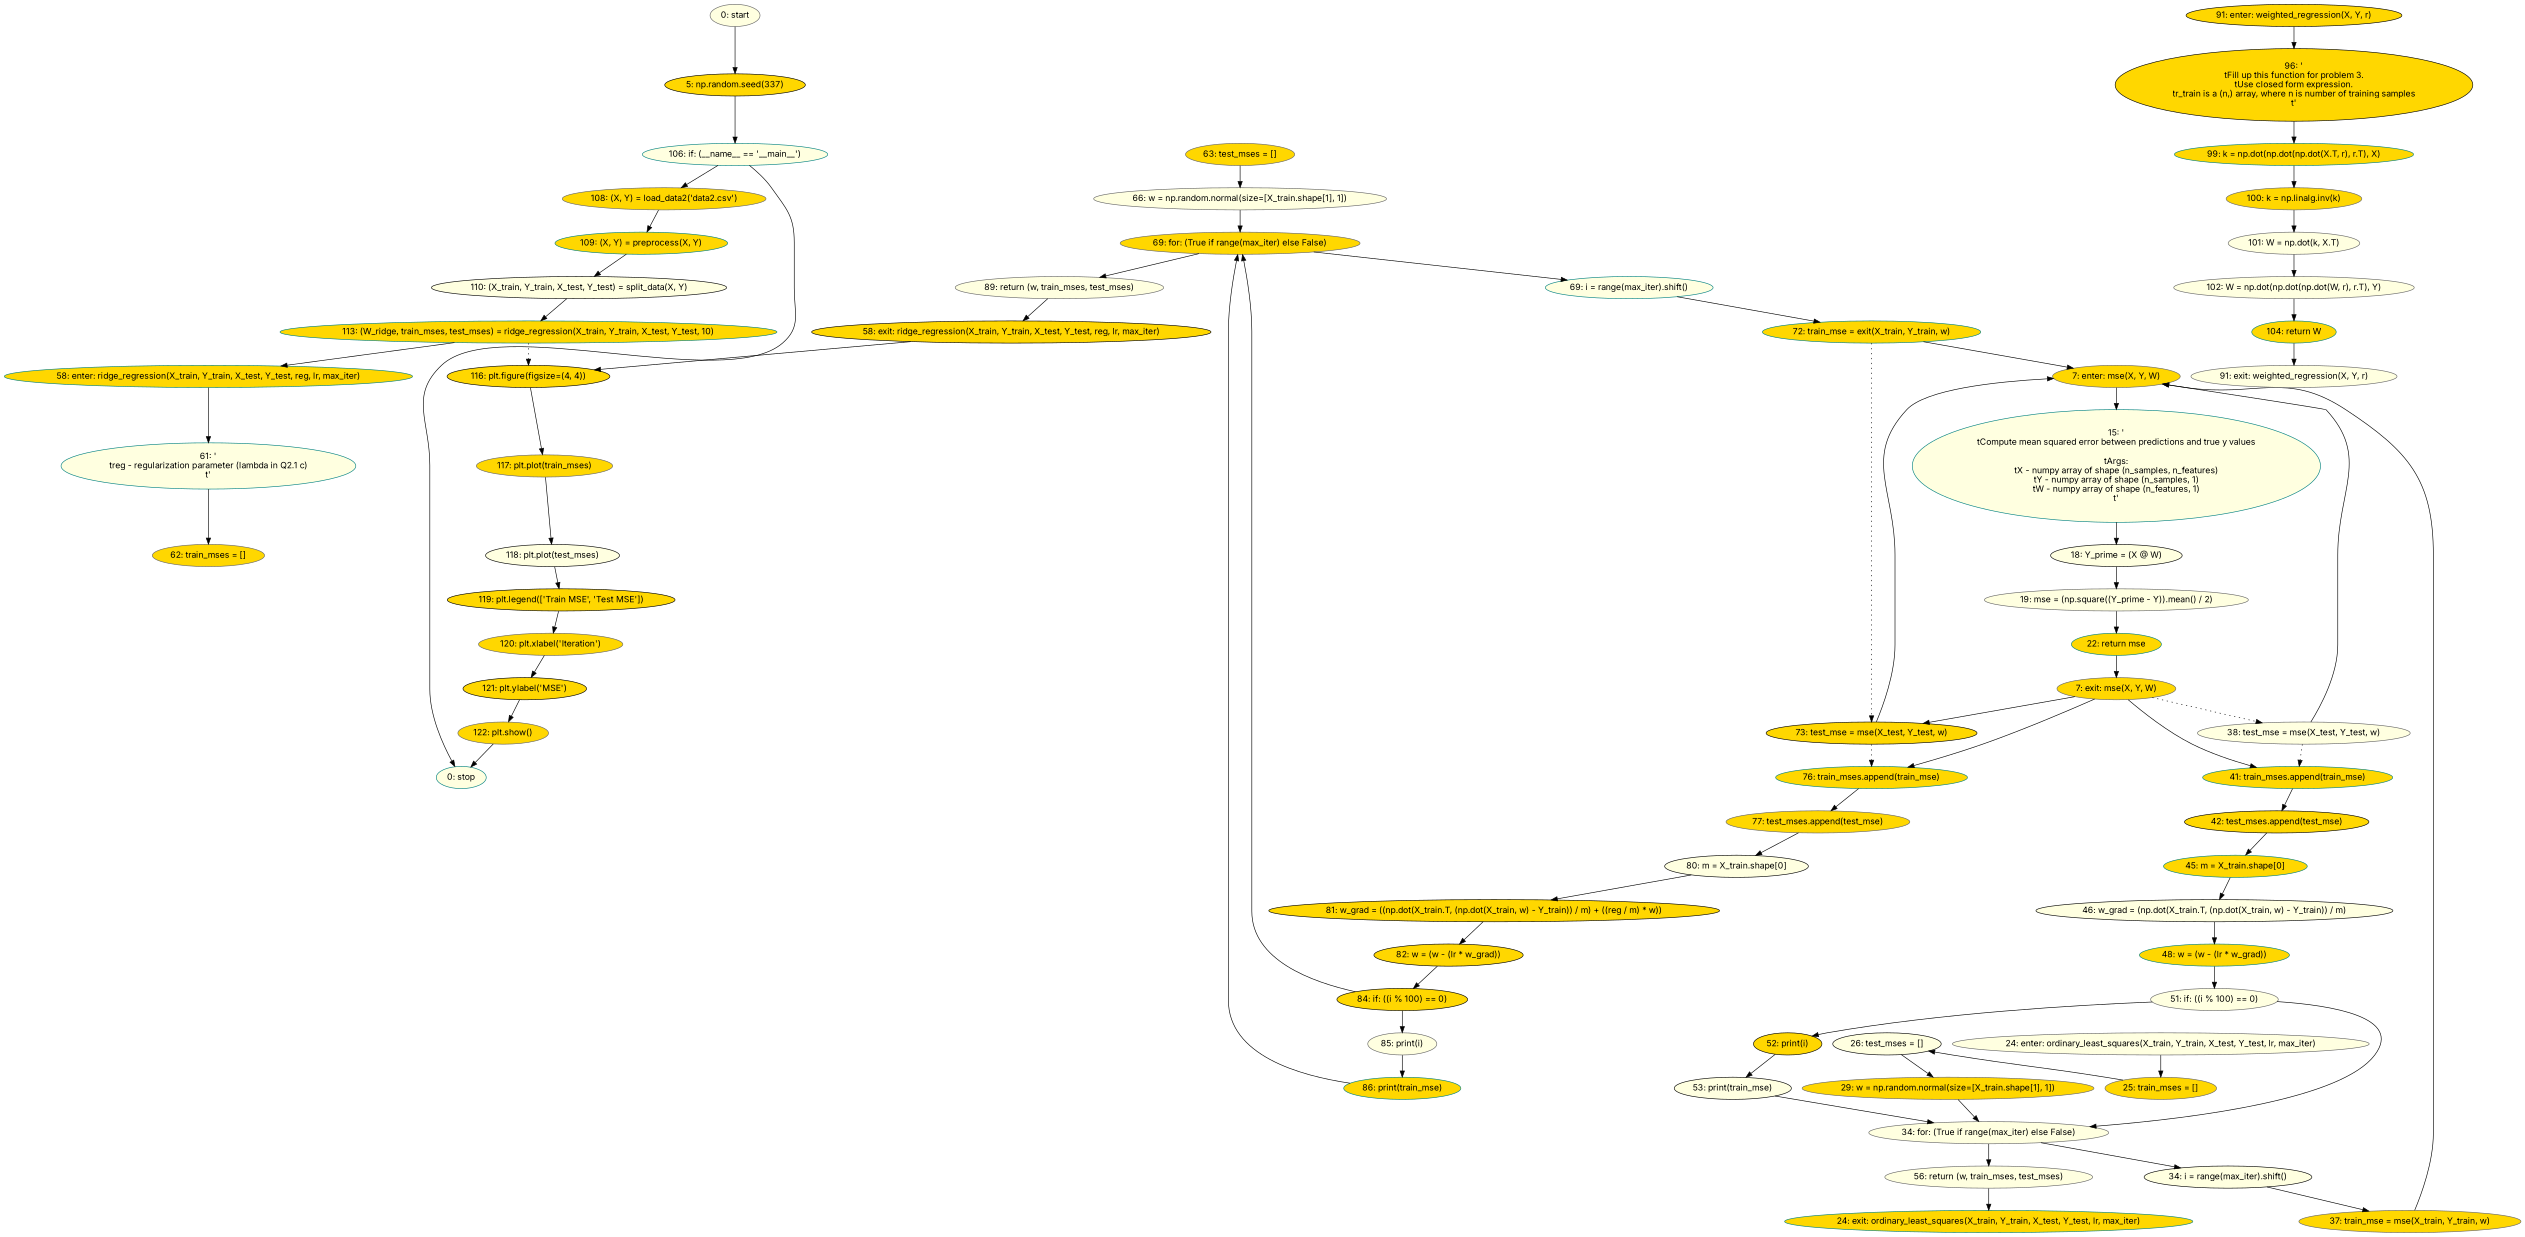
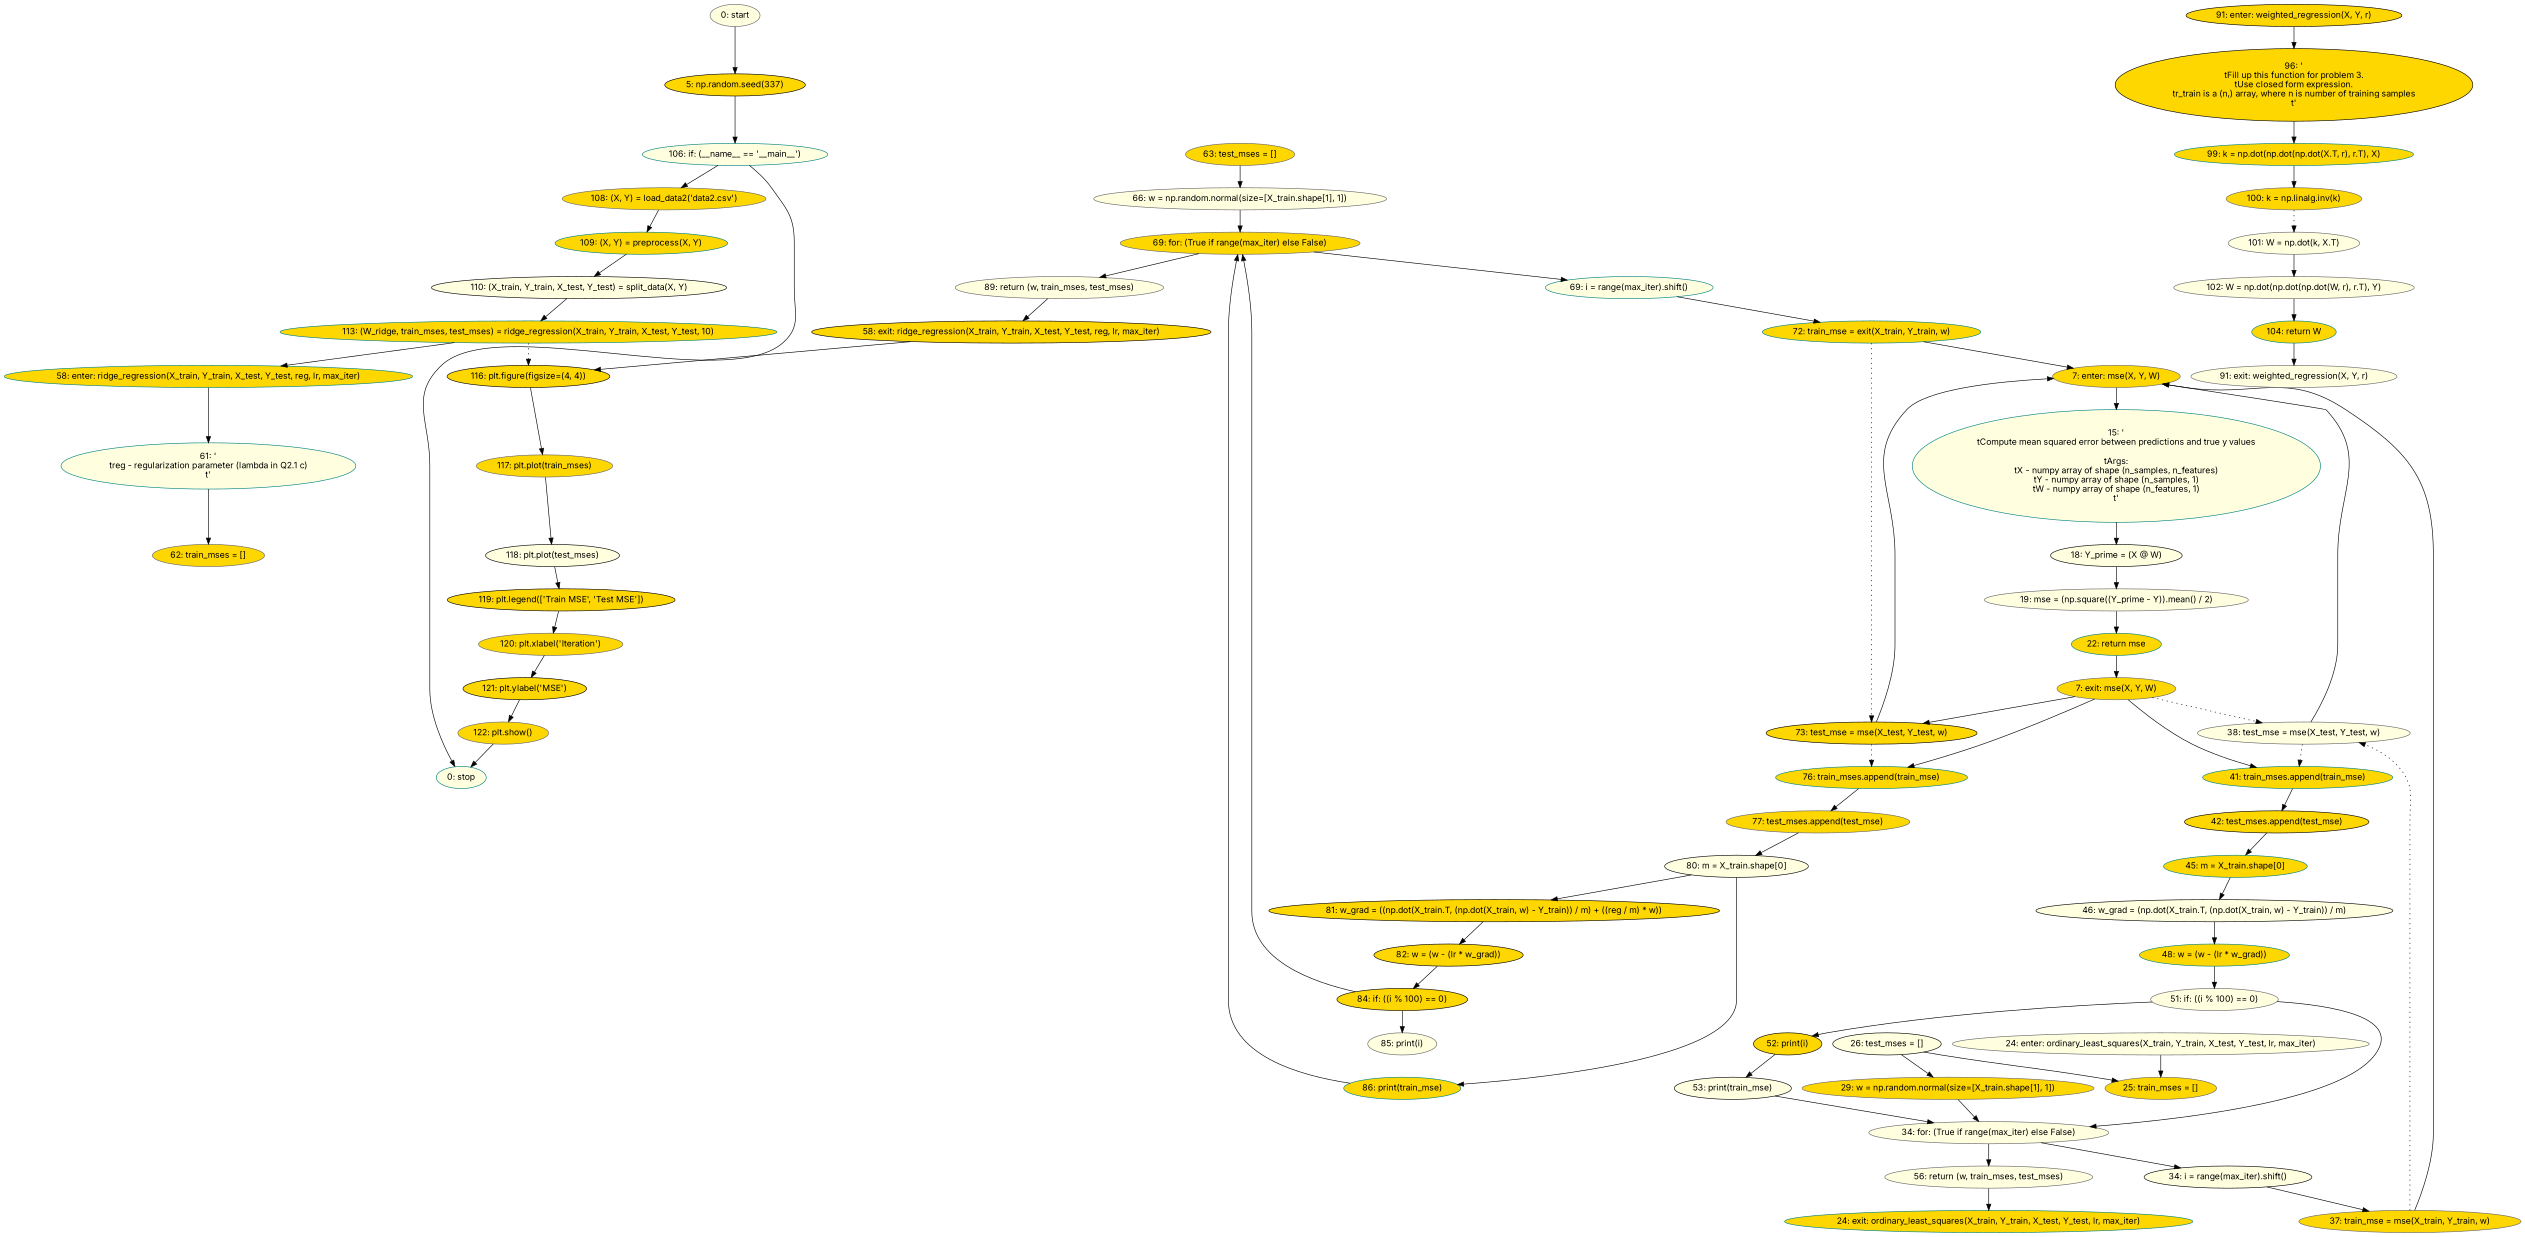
edge "100: k = np.linalg.inv(k)" -> "101: W = np.dot(k, X.T)": style solid -> dotted
edge "37: train_mse = mse(X_train, Y_train, w)" -> "38: test_mse = mse(X_test, Y_test, w)": added
edge "85: print(i)" -> "86: print(train_mse)": now "80: m = X_train.shape[0]" -> "86: print(train_mse)"
edge "25: train_mses = []" -> "26: test_mses = []": reversed
